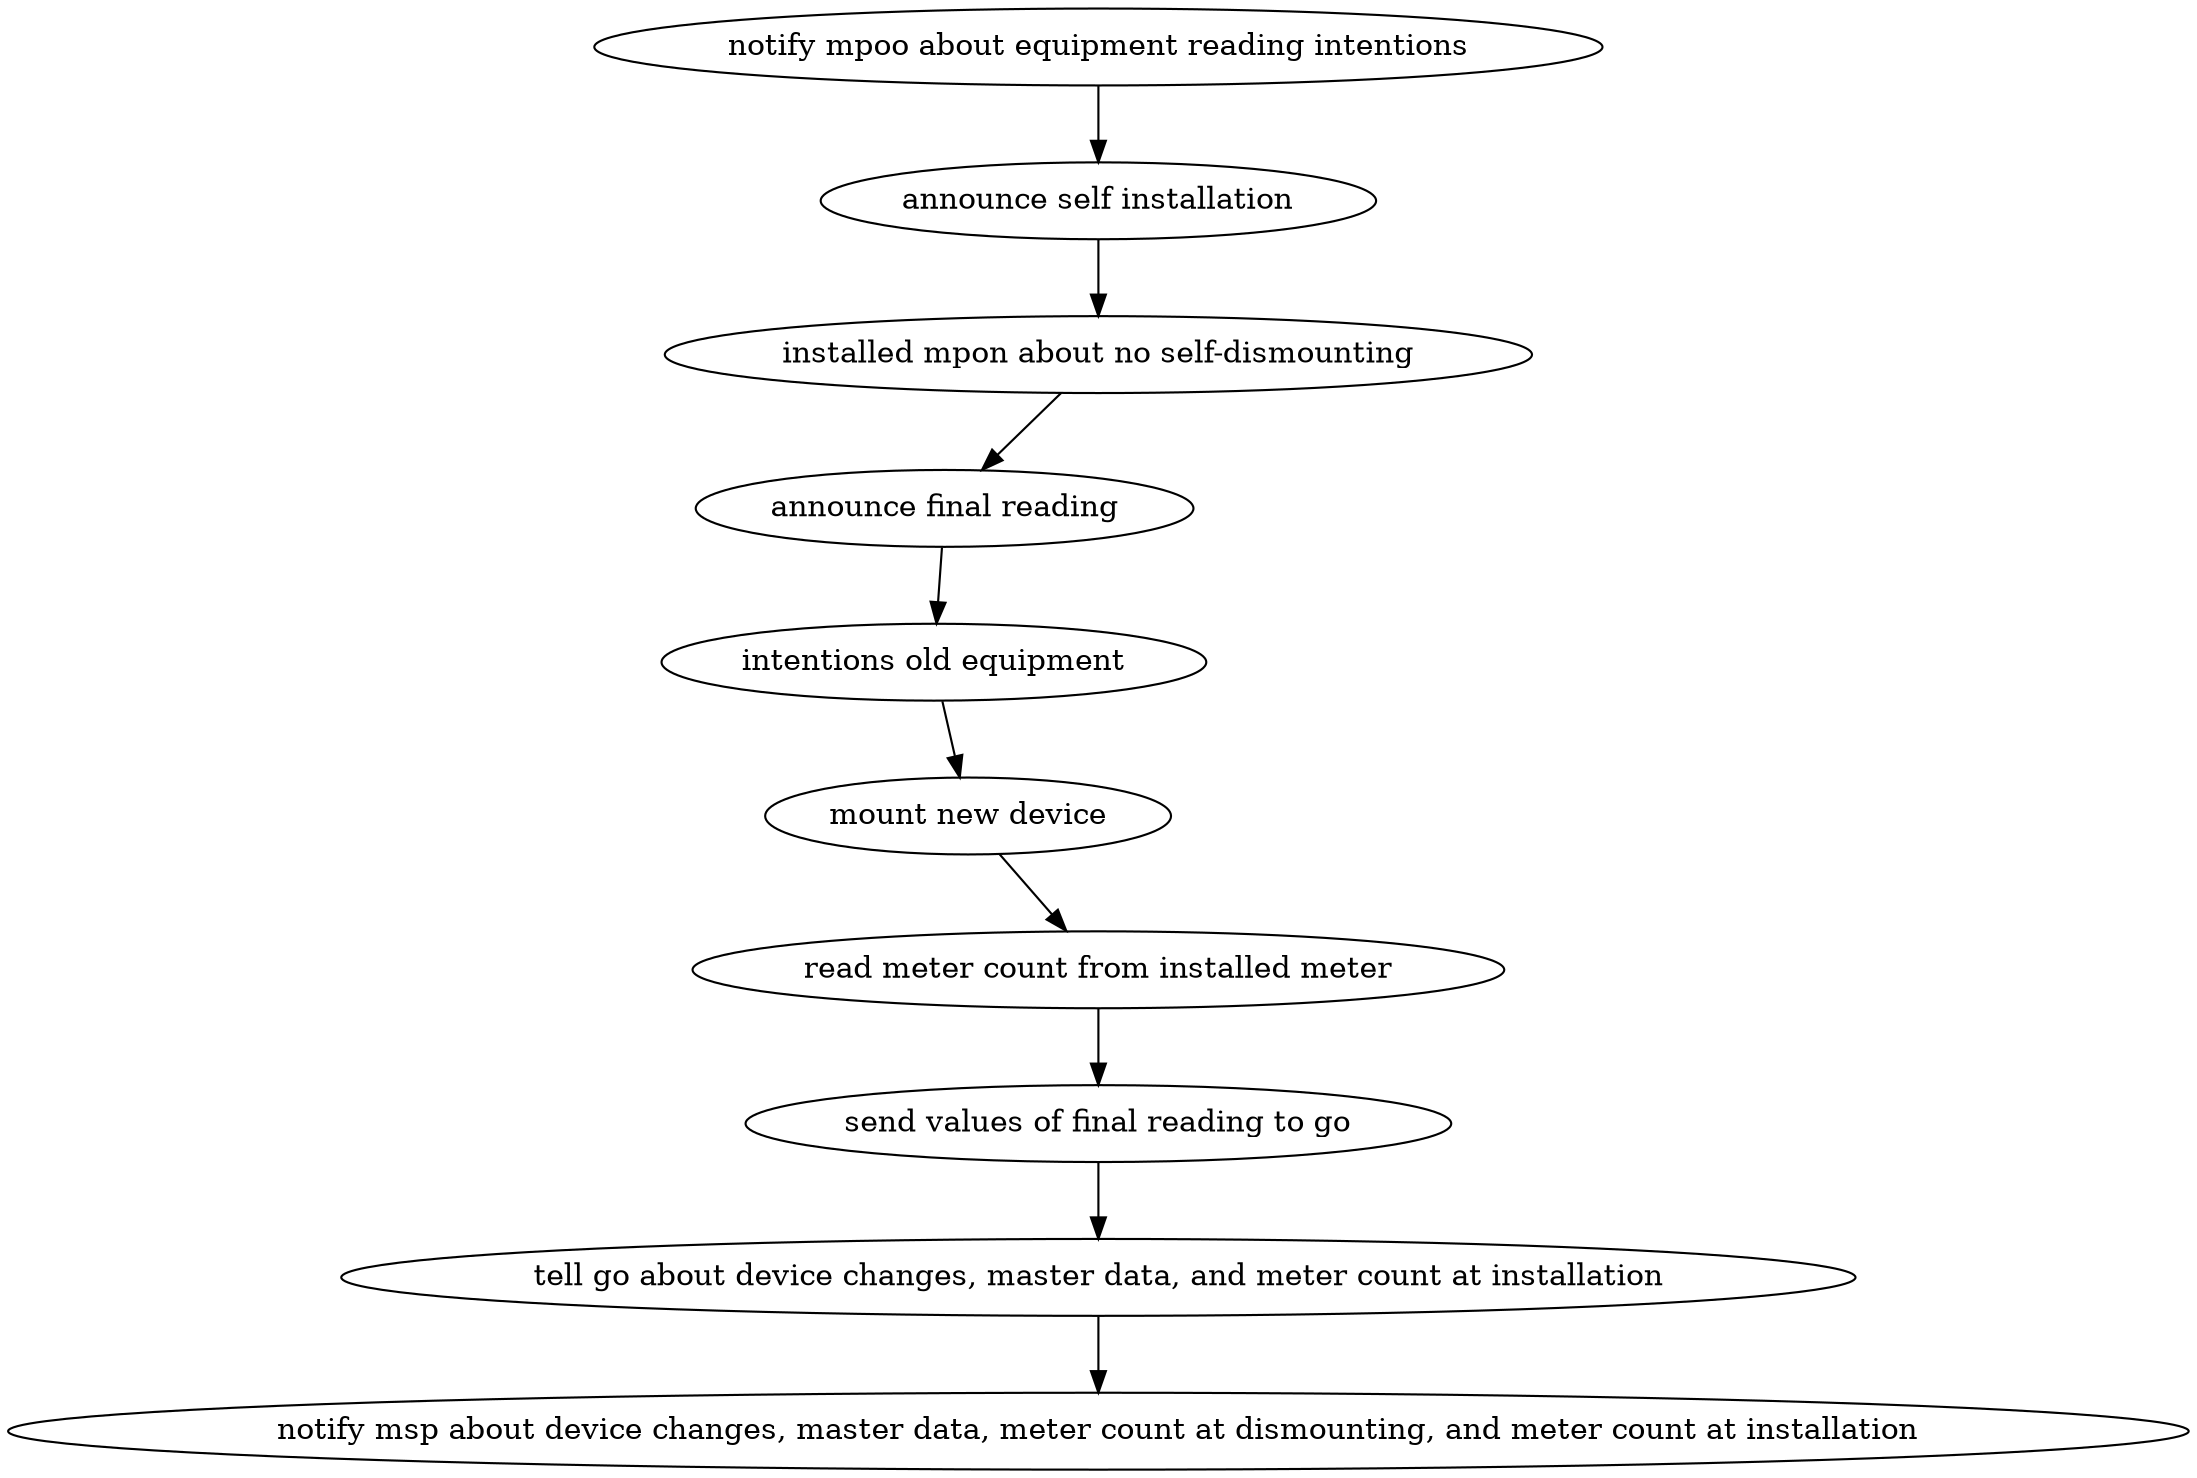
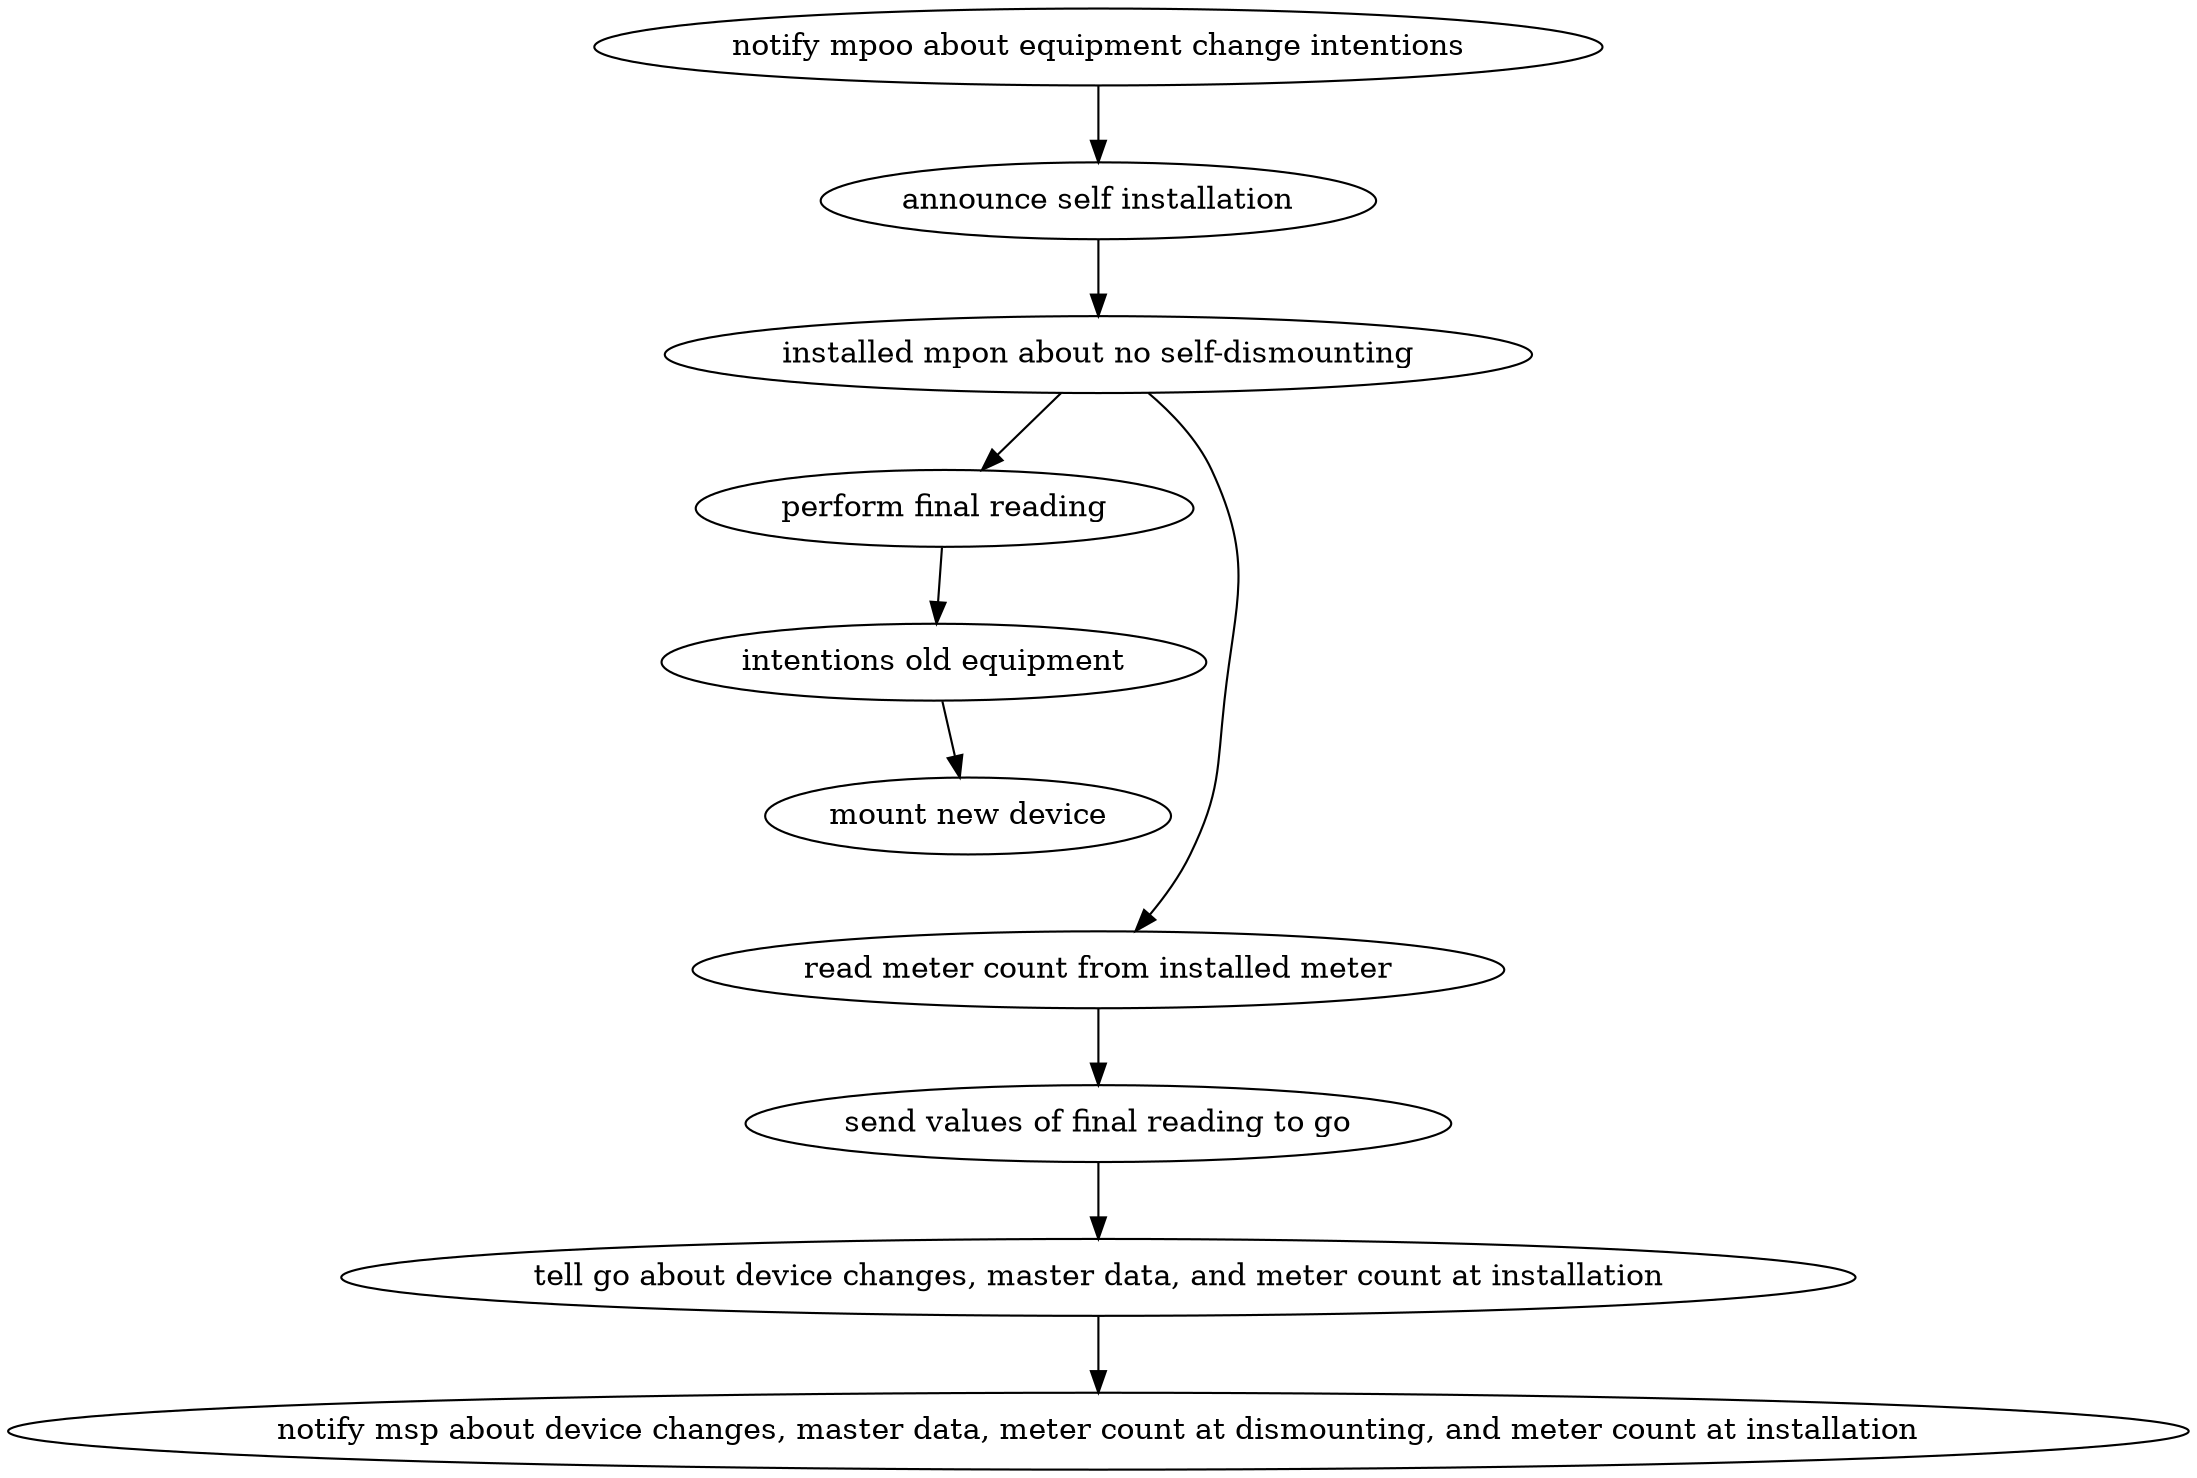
node "notify mpoo about equipment reading intentions": label "notify mpoo about equipment reading intentions" -> "notify mpoo about equipment change intentions"
node "announce final reading": label "announce final reading" -> "perform final reading"
edge "mount new device" -> "read meter count from installed meter": now "installed mpon about no self-dismounting" -> "read meter count from installed meter"
